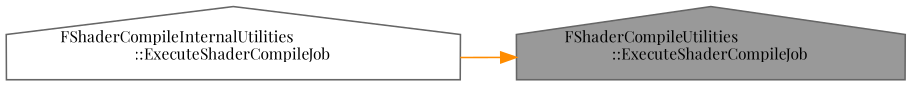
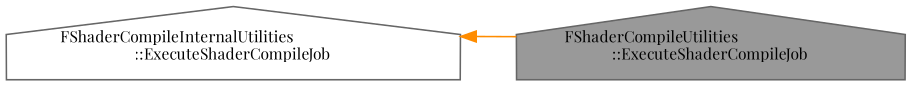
edge "FShaderCompileInternalUtilities ::ExecuteShaderCompileJob" -> "FShaderCompileUtilities ::ExecuteShaderCompileJob": reversed
